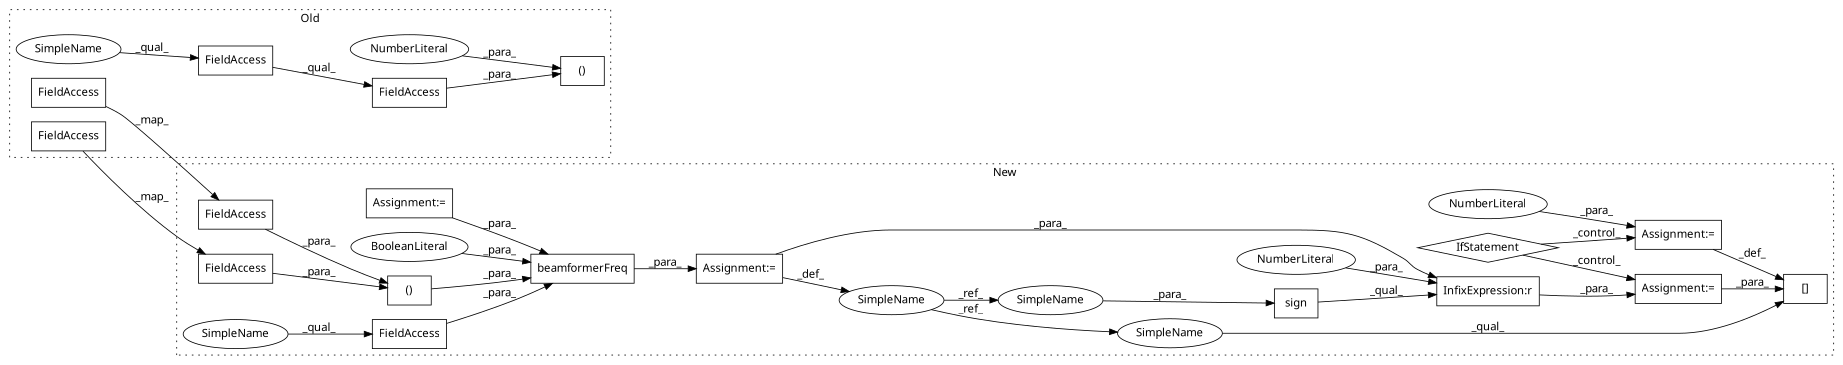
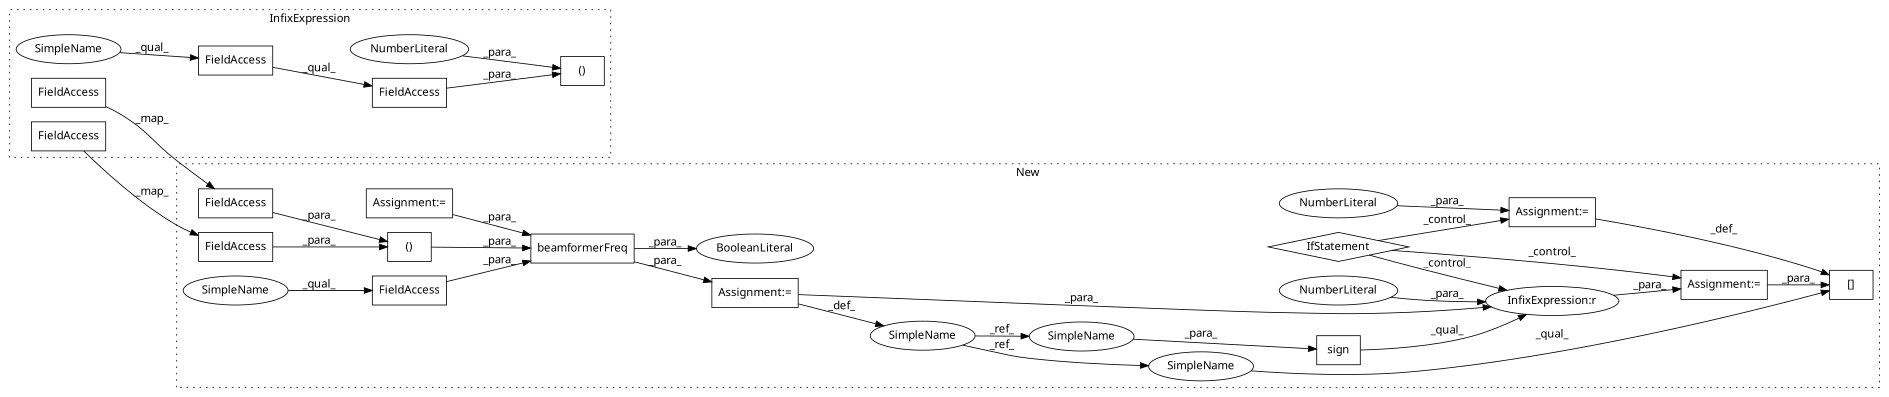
cluster "Old": label "Old" -> "InfixExpression"
edge "BooleanLiteral" -> "beamformerFreq": reversed
edge "IfStatement" -> "InfixExpression:r": added, label "_control_"
node "InfixExpression:r": shape box -> ellipse
